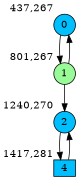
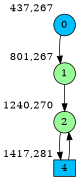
edge "1 801,267" -> "0 437,267": removed
node "2 1240,270": fillcolor deepskyblue -> palegreen
